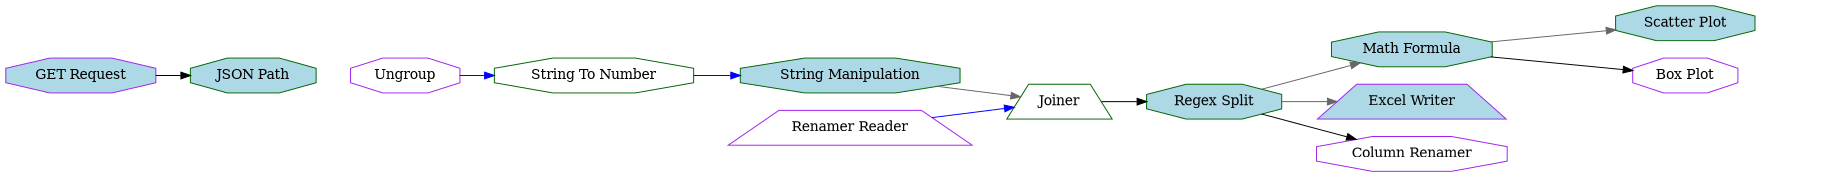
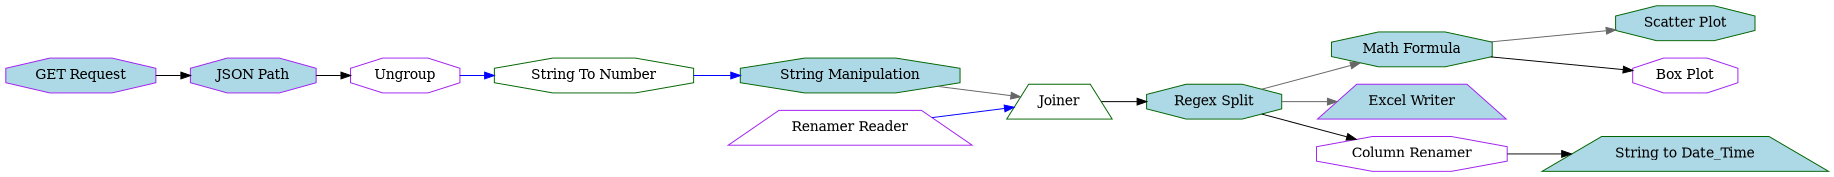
node "JSON Path": color darkgreen -> purple
edge "JSON Path" -> "Ungroup": added
node "String to Date_Time": added
